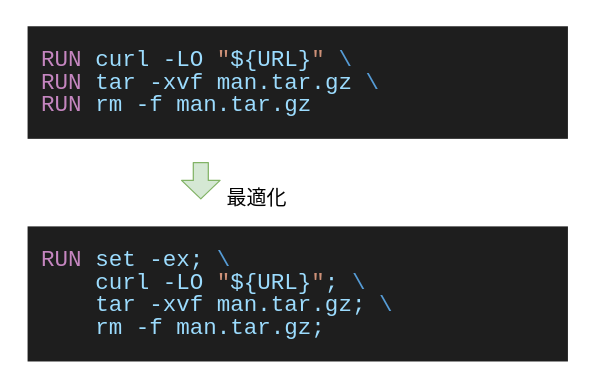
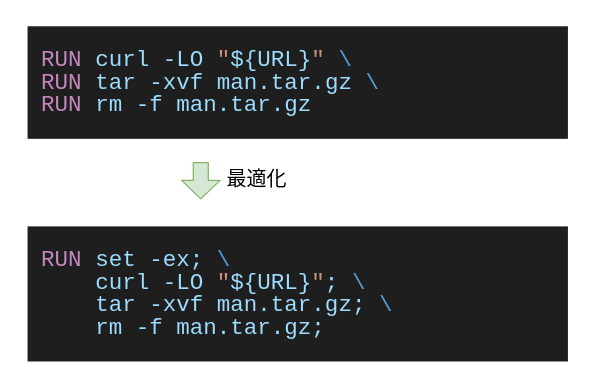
node "最適化": moved (257, 198) -> (257, 179)
